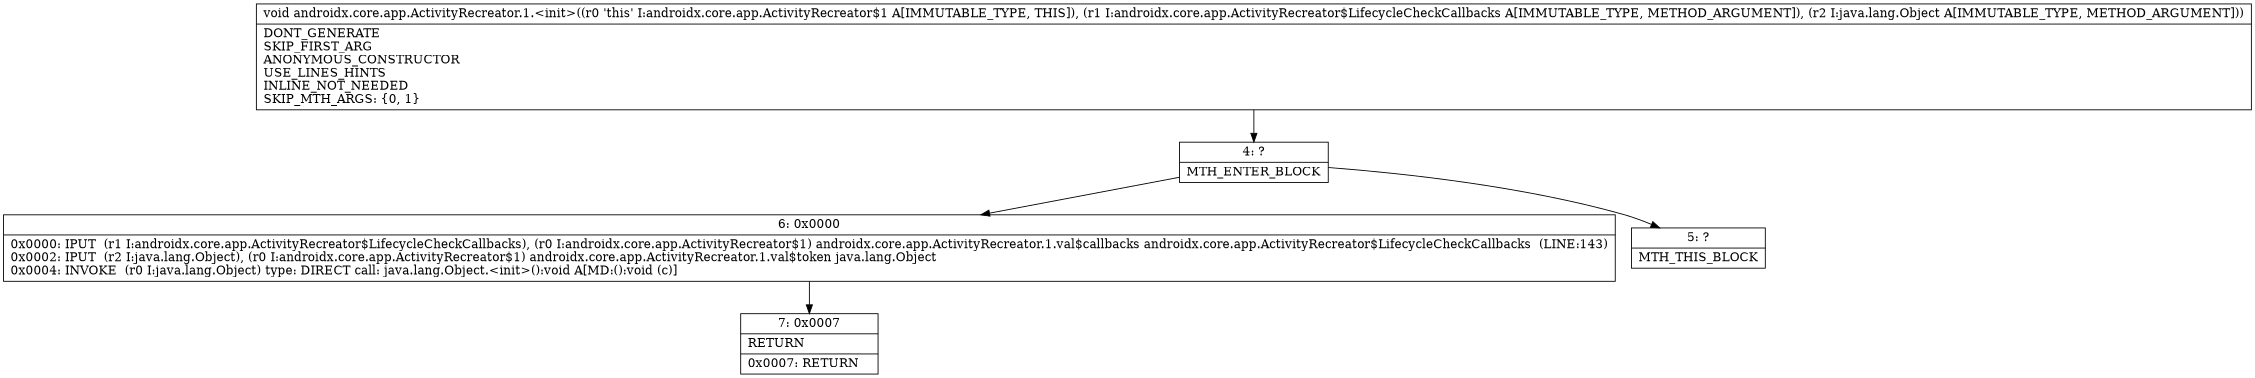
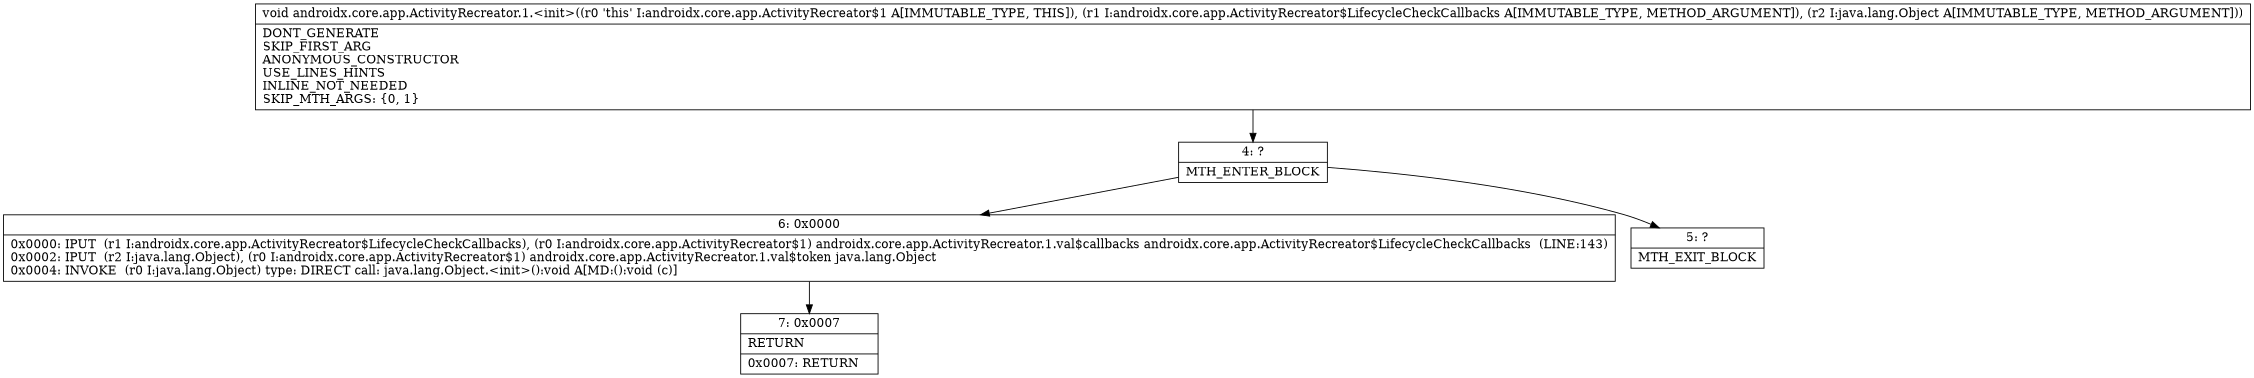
node "5: ?": text "MTH_THIS_BLOCK" -> "MTH_EXIT_BLOCK"
